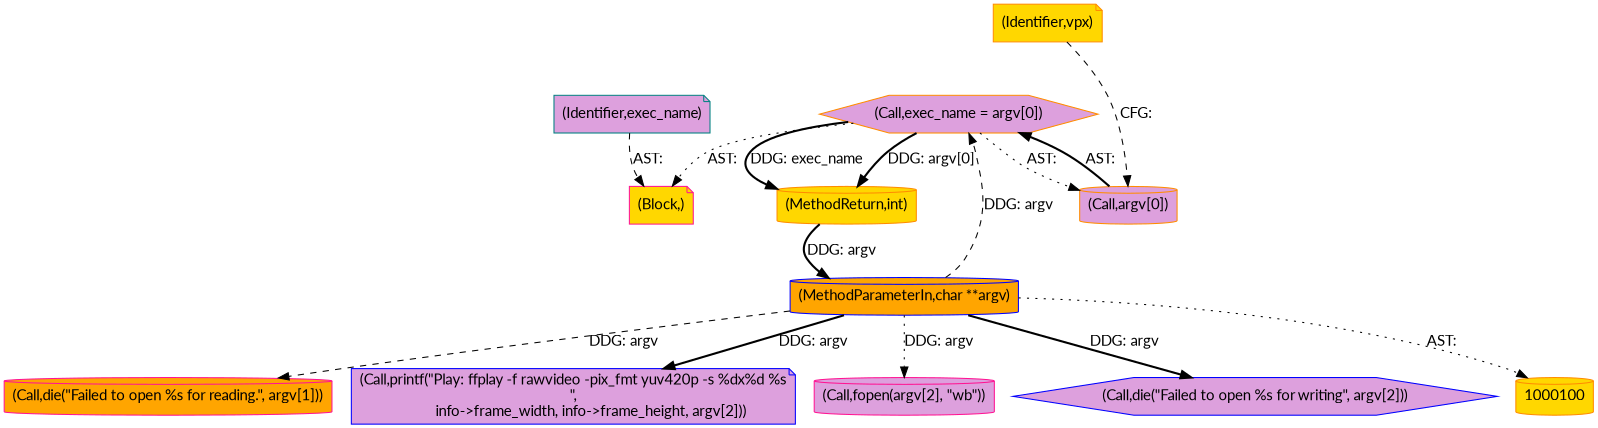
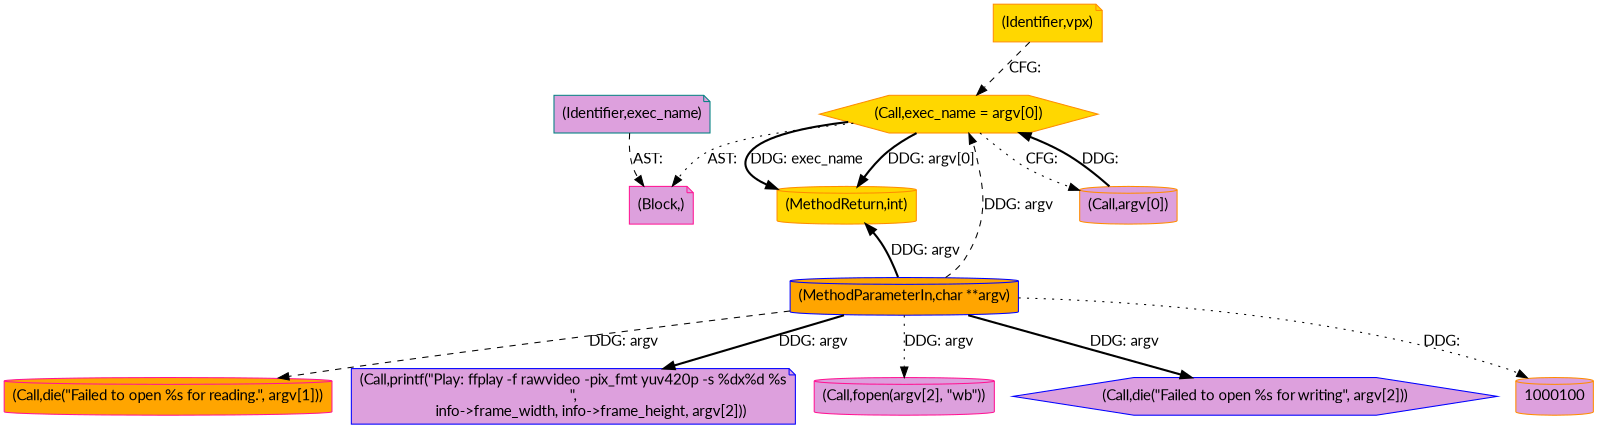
edge "(Identifier,vpx)" -> "(Call,argv[0])": now "(Identifier,vpx)" -> "(Call,exec_name = argv[0])"
node "(Call,exec_name = argv[0])": fillcolor plum -> gold
edge "(Call,exec_name = argv[0])" -> "(Call,argv[0])": label "AST: " -> "CFG: "
edge "(Call,argv[0])" -> "(Call,exec_name = argv[0])": label "AST: " -> "DDG: "
node "(Block,)": fillcolor gold -> plum
edge "(MethodReturn,int)" -> "(MethodParameterIn,char **argv)": reversed
edge "(MethodParameterIn,char **argv)" -> "1000100": label "AST: " -> "DDG: "
node "1000100": fillcolor gold -> plum
